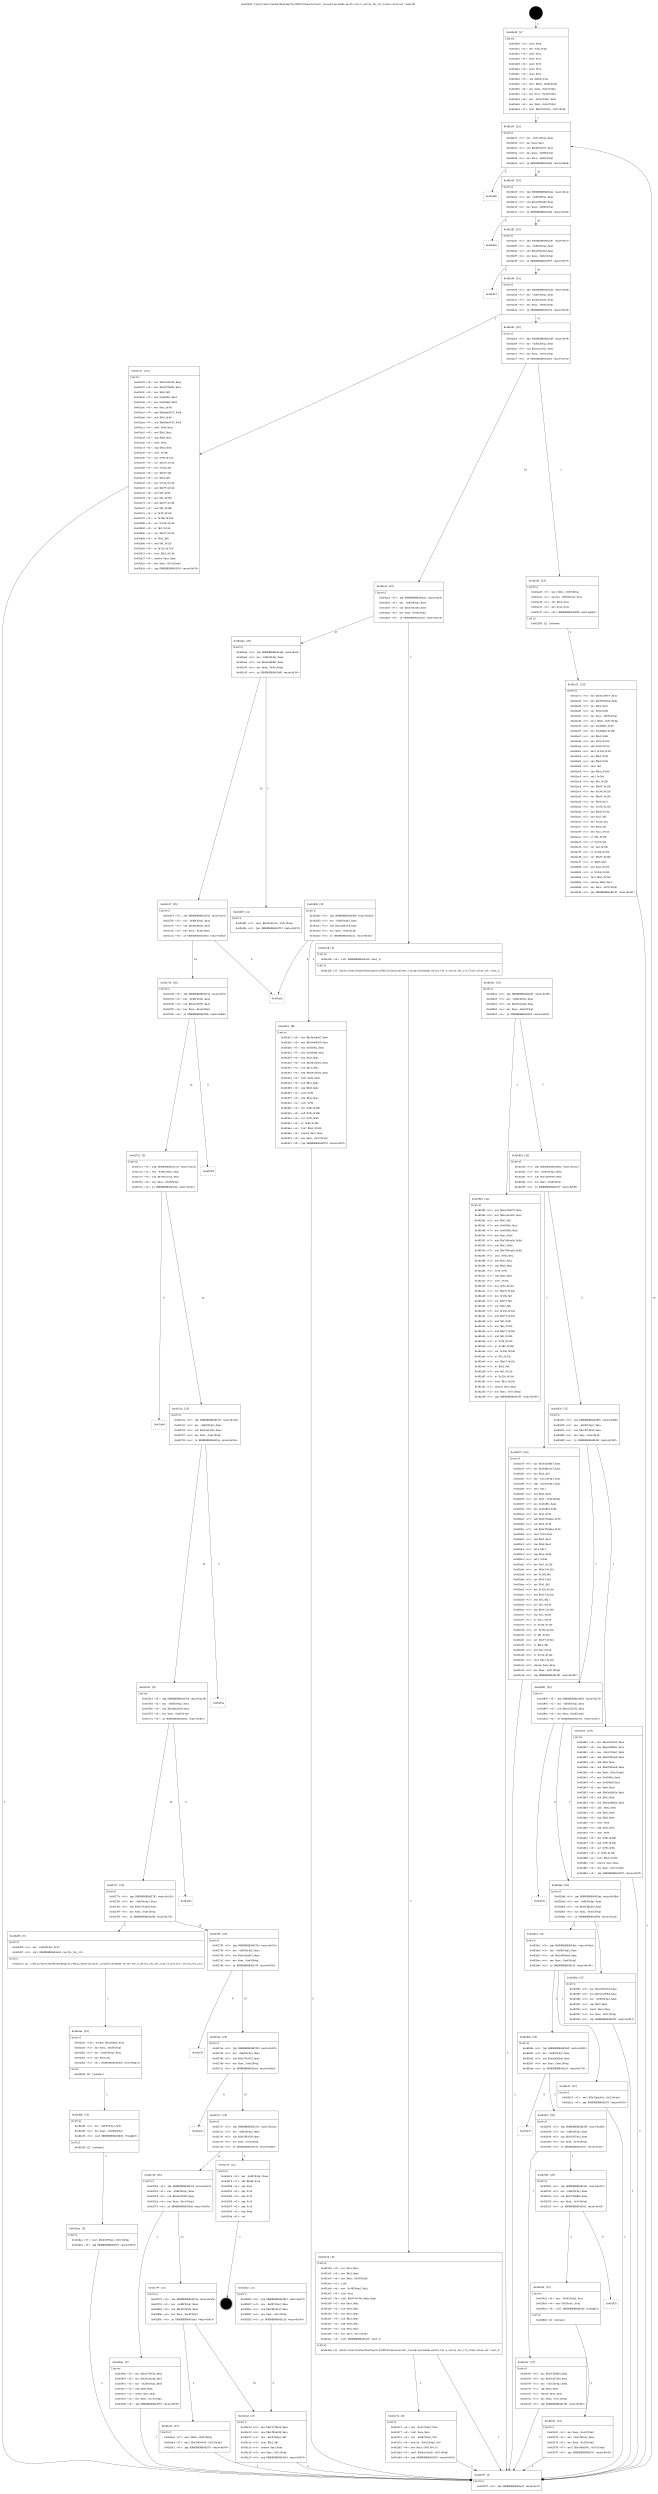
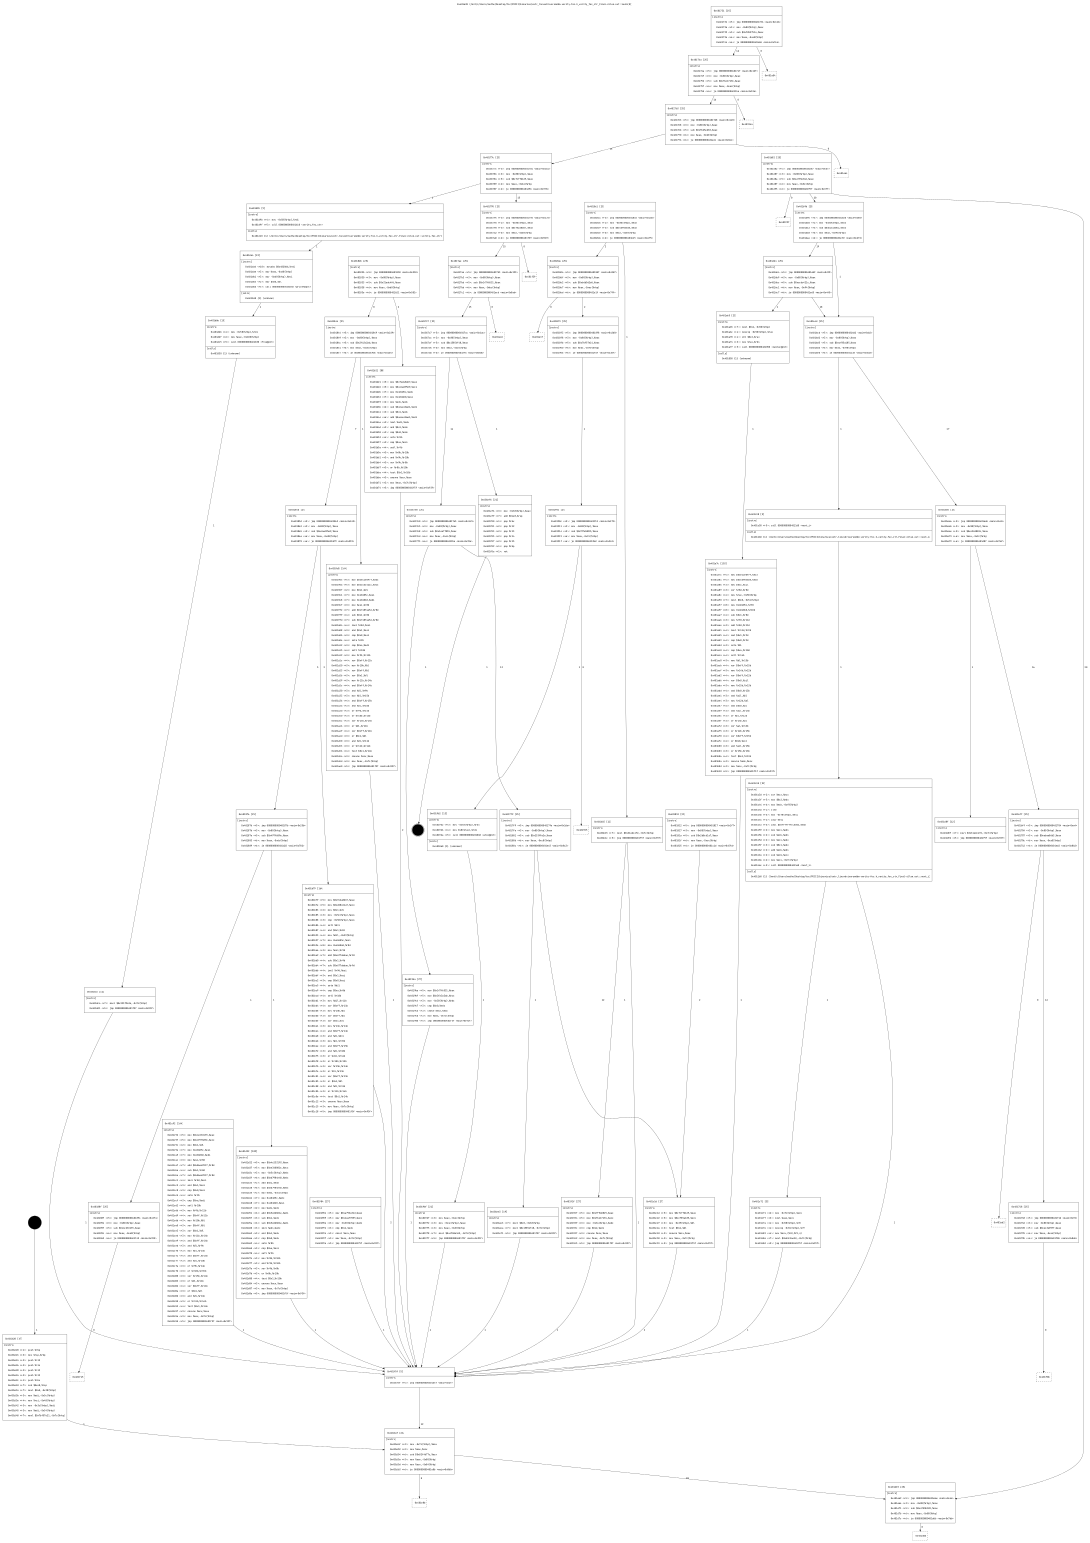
edge "0x401669 [25]" -> "0x401682 [25]": reversed
edge "0x40169b [25]" -> "0x401c92 [144]": now "0x40169b [25]" -> "0x4016cd [25]"
edge "0x40182b [25]" -> "0x401ed2": now "0x40182b [25]" -> "0x401844 [25]"
edge "0x401718 [25]" -> "0x401731 [25]": removed, label "16"
node "0x4018a8 [25]": removed
edge "0x4018f3 [25]" -> "0x40192f [27]": now "0x401b15 [12]" -> "0x40192f [27]"
